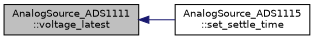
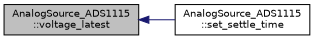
node "AnalogSource_ADS1111 ::voltage_latest": label "AnalogSource_ADS1111 ::voltage_latest" -> "AnalogSource_ADS1115 ::voltage_latest"
